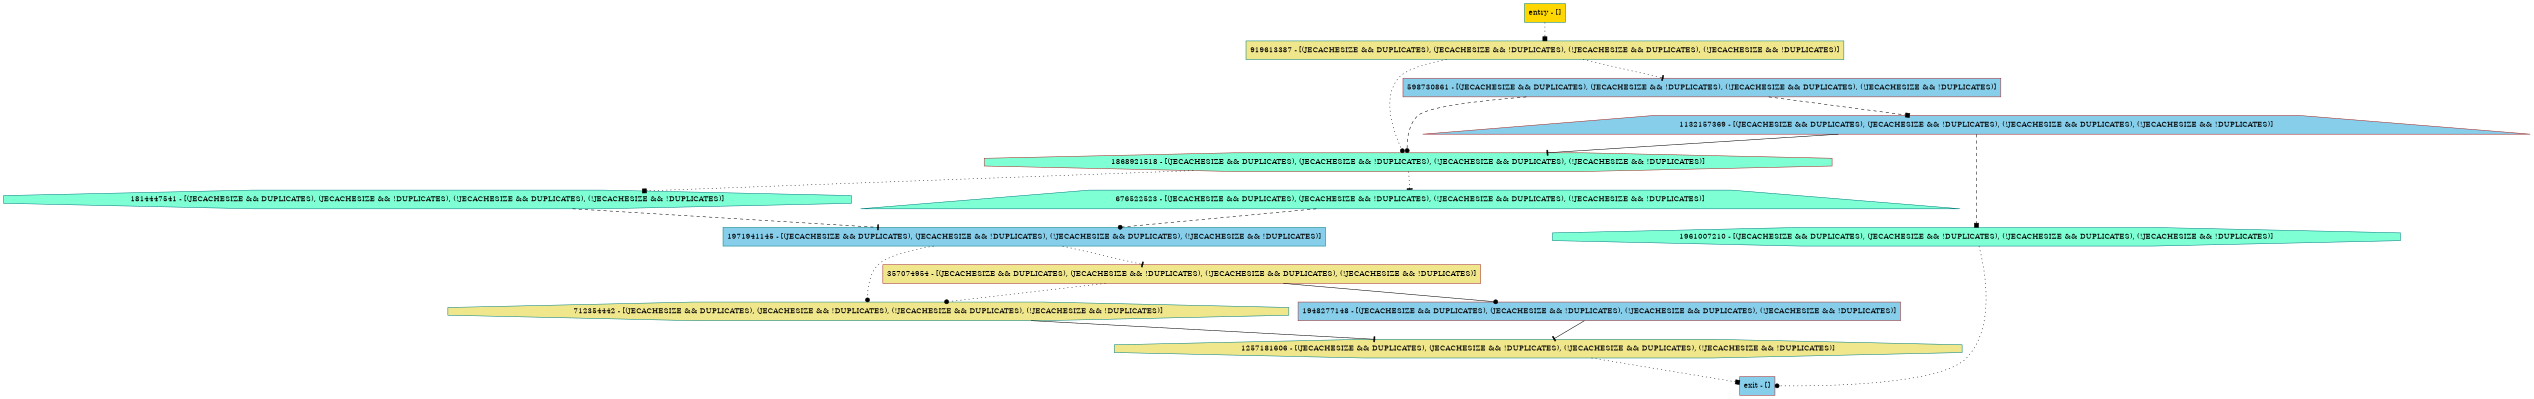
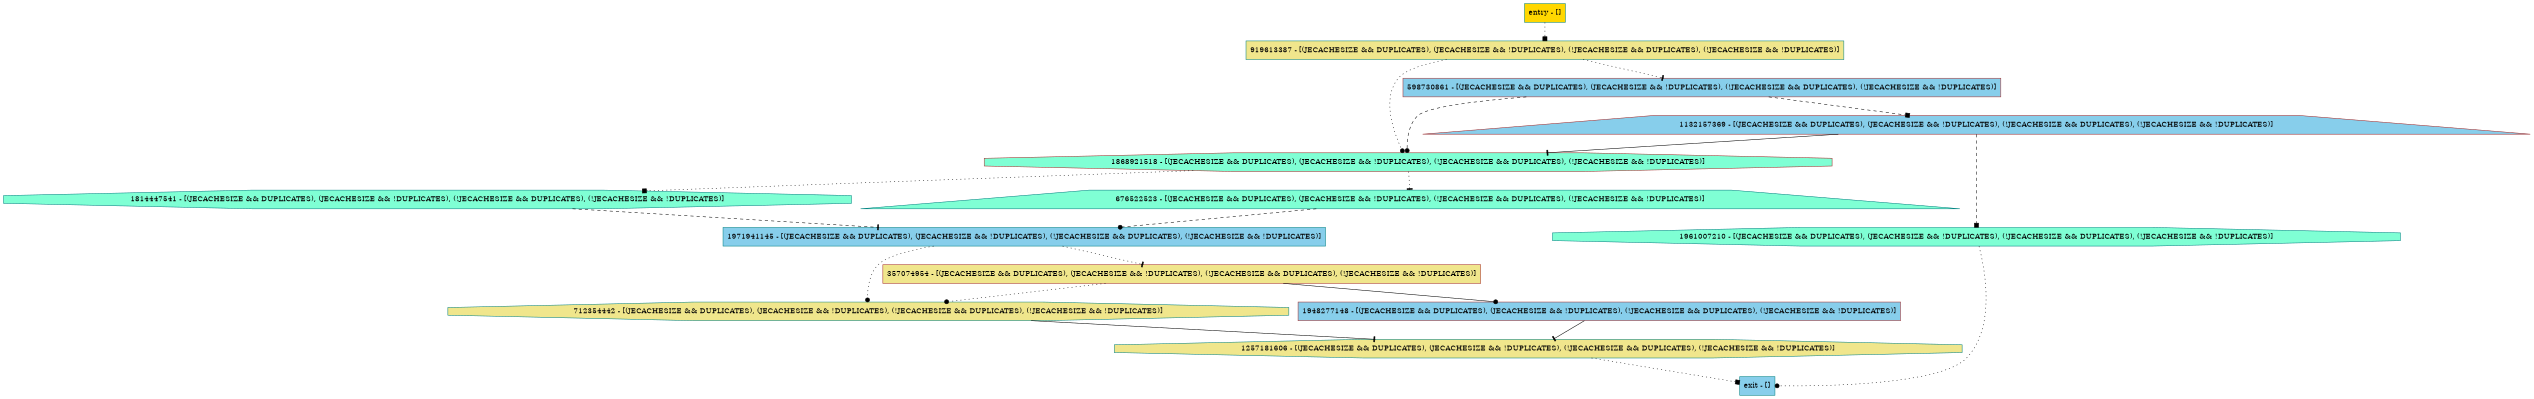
node "exit - []": color brown -> teal
